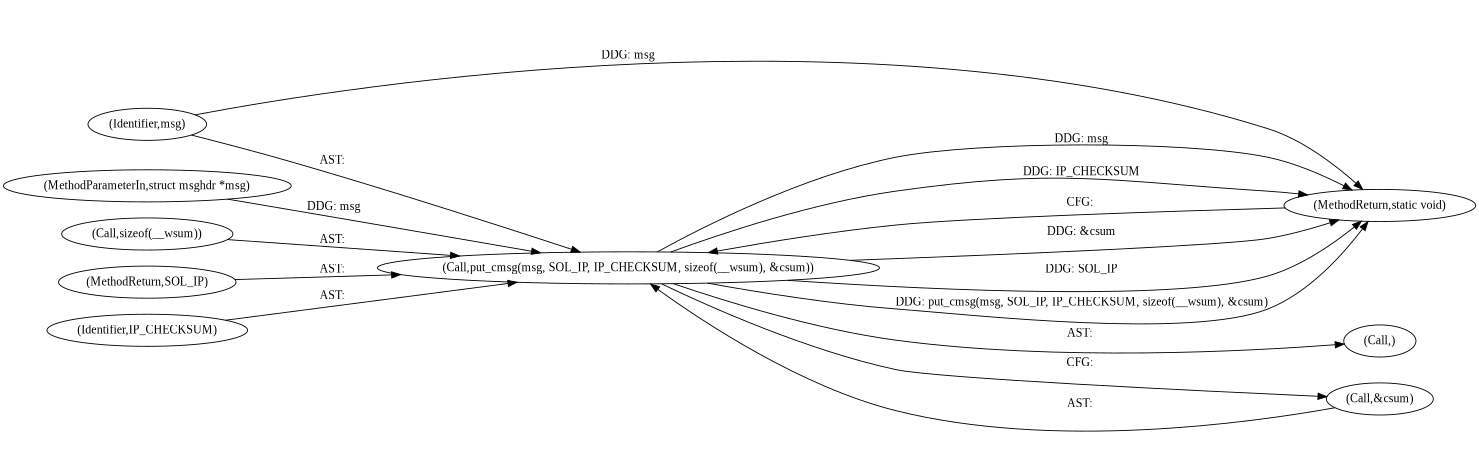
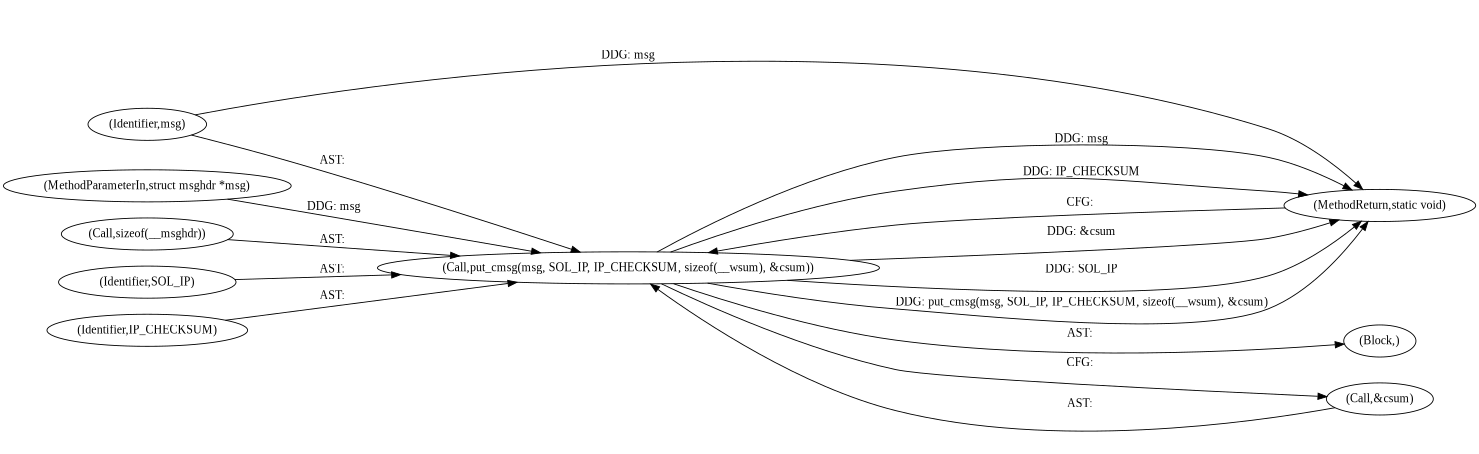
node "(Call,sizeof(__wsum))": label "(Call,sizeof(__wsum))" -> "(Call,sizeof(__msghdr))"
node "(MethodReturn,SOL_IP)": label "(MethodReturn,SOL_IP)" -> "(Identifier,SOL_IP)"
node "(Call,)": label "(Call,)" -> "(Block,)"
